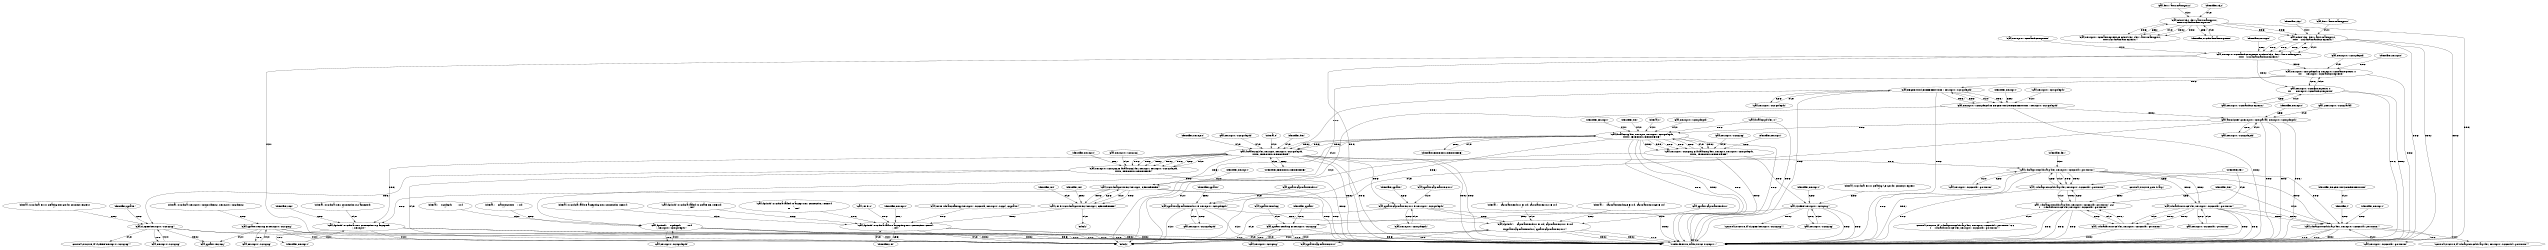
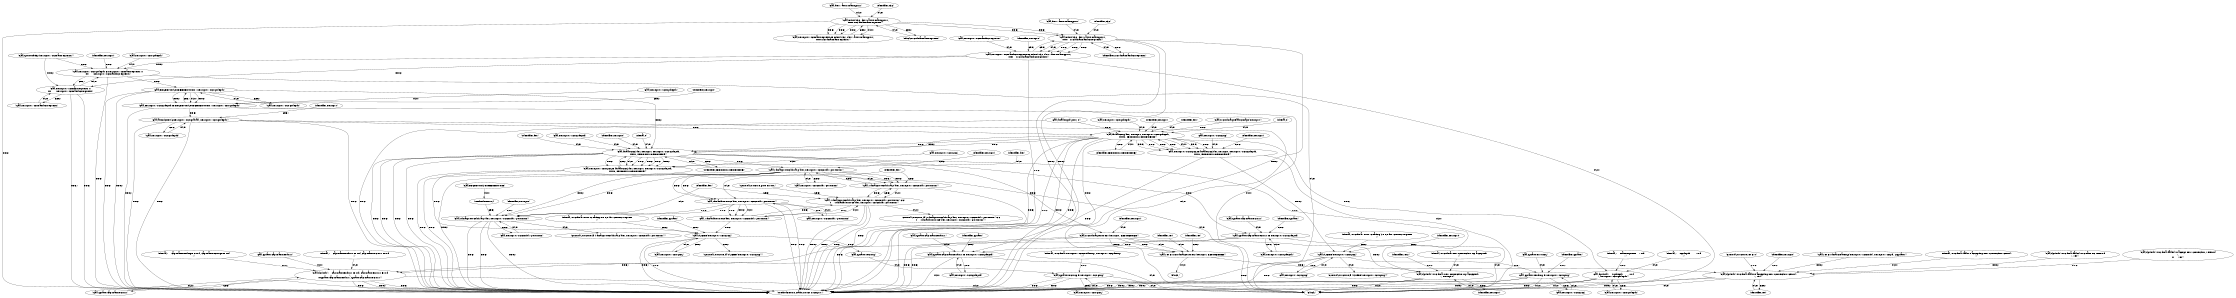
node "(Identifier,svcrdma_max_requests)": label "(Identifier,svcrdma_max_requests)" -> "(Block,svcrdma_max_requests)"
node "(Call,cpu_to_be32(newxprt->sc_max_requests))": added
node "(Identifier,svcrdma_max_bc_requests)": added
node "(Call,&newxprt->sc_sq_avail)": removed
node "(Call,svc_rdma_prealloc_maps(newxprt))": added
node "(Call,ib_alloc_pd(dev, 0))": label "(Call,ib_alloc_pd(dev, 0))" -> "(Call,ib_alloc_pd(post, 0))"
node "(ControlStructure,goto iwarp;)": label "(ControlStructure,goto iwarp;)" -> "(ControlStructure,goto errout;)"
node "(Identifier,RPCRDMA_SQ_DEPTH_MULT)": label "(Identifier,RPCRDMA_SQ_DEPTH_MULT)" -> "(Call,RPCRDMA_SQ_DEPTH_MULT)"
edge "(Call,ret = svc_rdma_post_recv(newxprt, GFP_KERNEL))" -> "(Call,svc_rdma_post_recv(newxprt, GFP_KERNEL))": removed, label "CFG:"
node "(Call,ret = 0)": label "(Call,ret = 0)" -> "(ControlStructure,ret = 0)"
node "(Call,qp_attr.send_cq)": label "(Call,qp_attr.send_cq)" -> "(Call,qp_attr.error_cq)"
node "(Identifier,i)": label "(Identifier,i)" -> "(MethodReturn,i)"
edge "(Call,qp_attr.cap.max_recv_wr = newxprt->sc_rq_depth)" -> "(MethodReturn,static struct svc_xprt *)": now "(Call,qp_attr.cap.max_recv_wr = newxprt->sc_rq_depth)" -> "(Call,qp_attr.cap.max_send_wr = newxprt->sc_sq_depth)"
edge "(Call,IS_ERR(newxprt->sc_sq_cq))" -> "(ControlStructure,if (IS_ERR(newxprt->sc_sq_cq)))": label "DDG: " -> "AST: "
edge "(Call,qp_attr.recv_cq = newxprt->sc_rq_cq)" -> "(Call,qp_attr.recv_cq)": reversed
edge "(Call,IS_ERR(newxprt->sc_rq_cq))" -> "(ControlStructure,if (IS_ERR(newxprt->sc_rq_cq)))": label "AST: " -> "CFG: "
edge "(Call,!rdma_ib_or_roce(dev, newxprt->sc_cm_id->port_num))" -> "(MethodReturn,static struct svc_xprt *)": now "(Call,!rdma_ib_or_roce(dev, newxprt->sc_cm_id->port_num))" -> "(Call,IS_ERR(newxprt->sc_rq_cq))"
